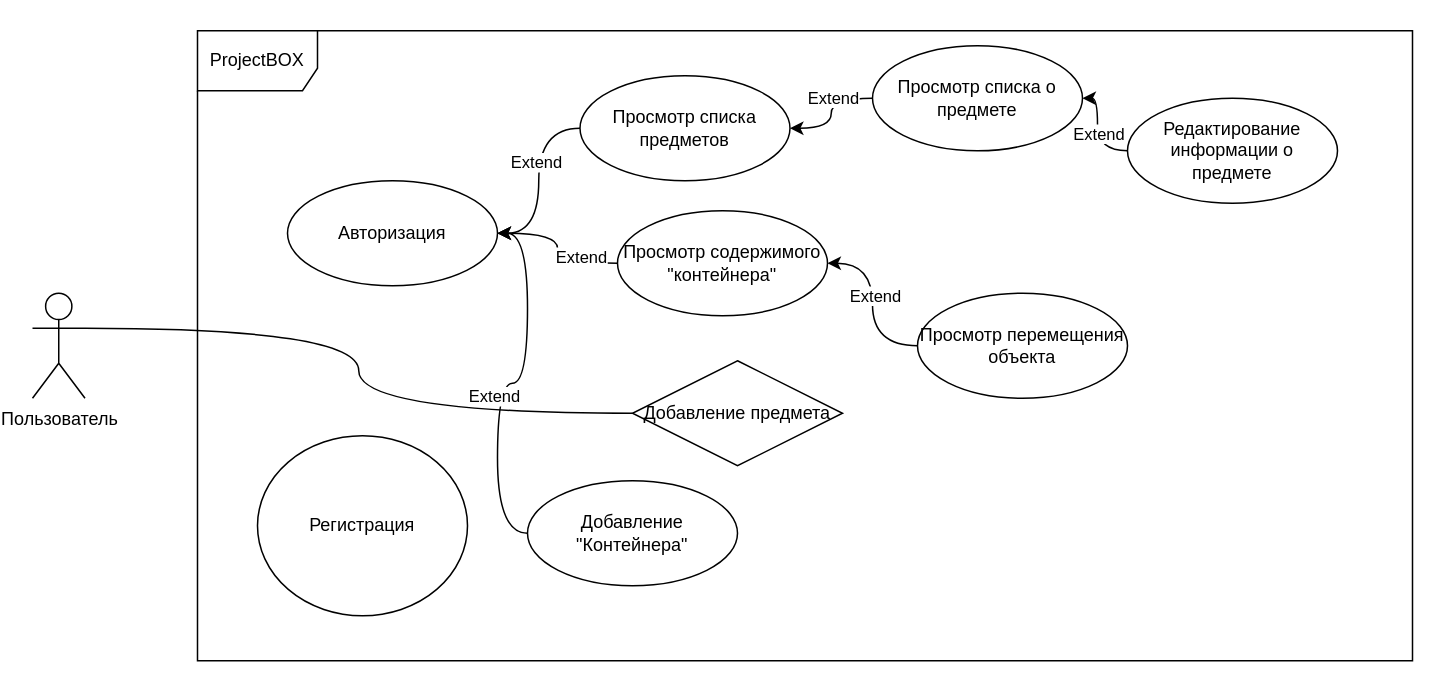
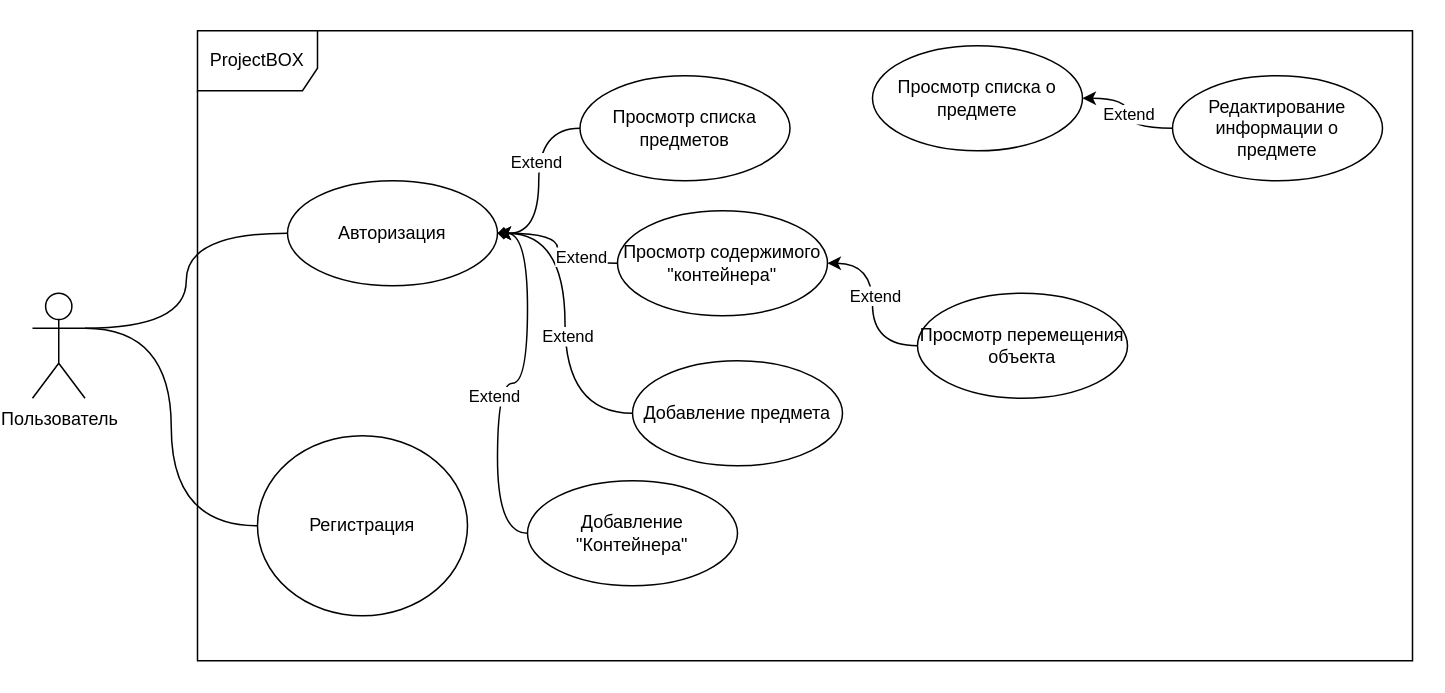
edge "Просмотр списка о предмете" -> "Просмотр списка предметов": removed, label "Extend"
node "Редактирование информации о предмете": moved (1232, 151) -> (1277, 128)
edge "Просмотр списка предметов" -> "Авторизация": arrowhead classic -> diamond
edge "Авторизация" -- "Пользователь": added
edge "Добавление предмета" -> "Авторизация": added, label "Extend"
edge "Пользователь" -- "Добавление предмета": now "Пользователь" -- "Регистрация"
node "Добавление предмета": shape diamond -> ellipse
